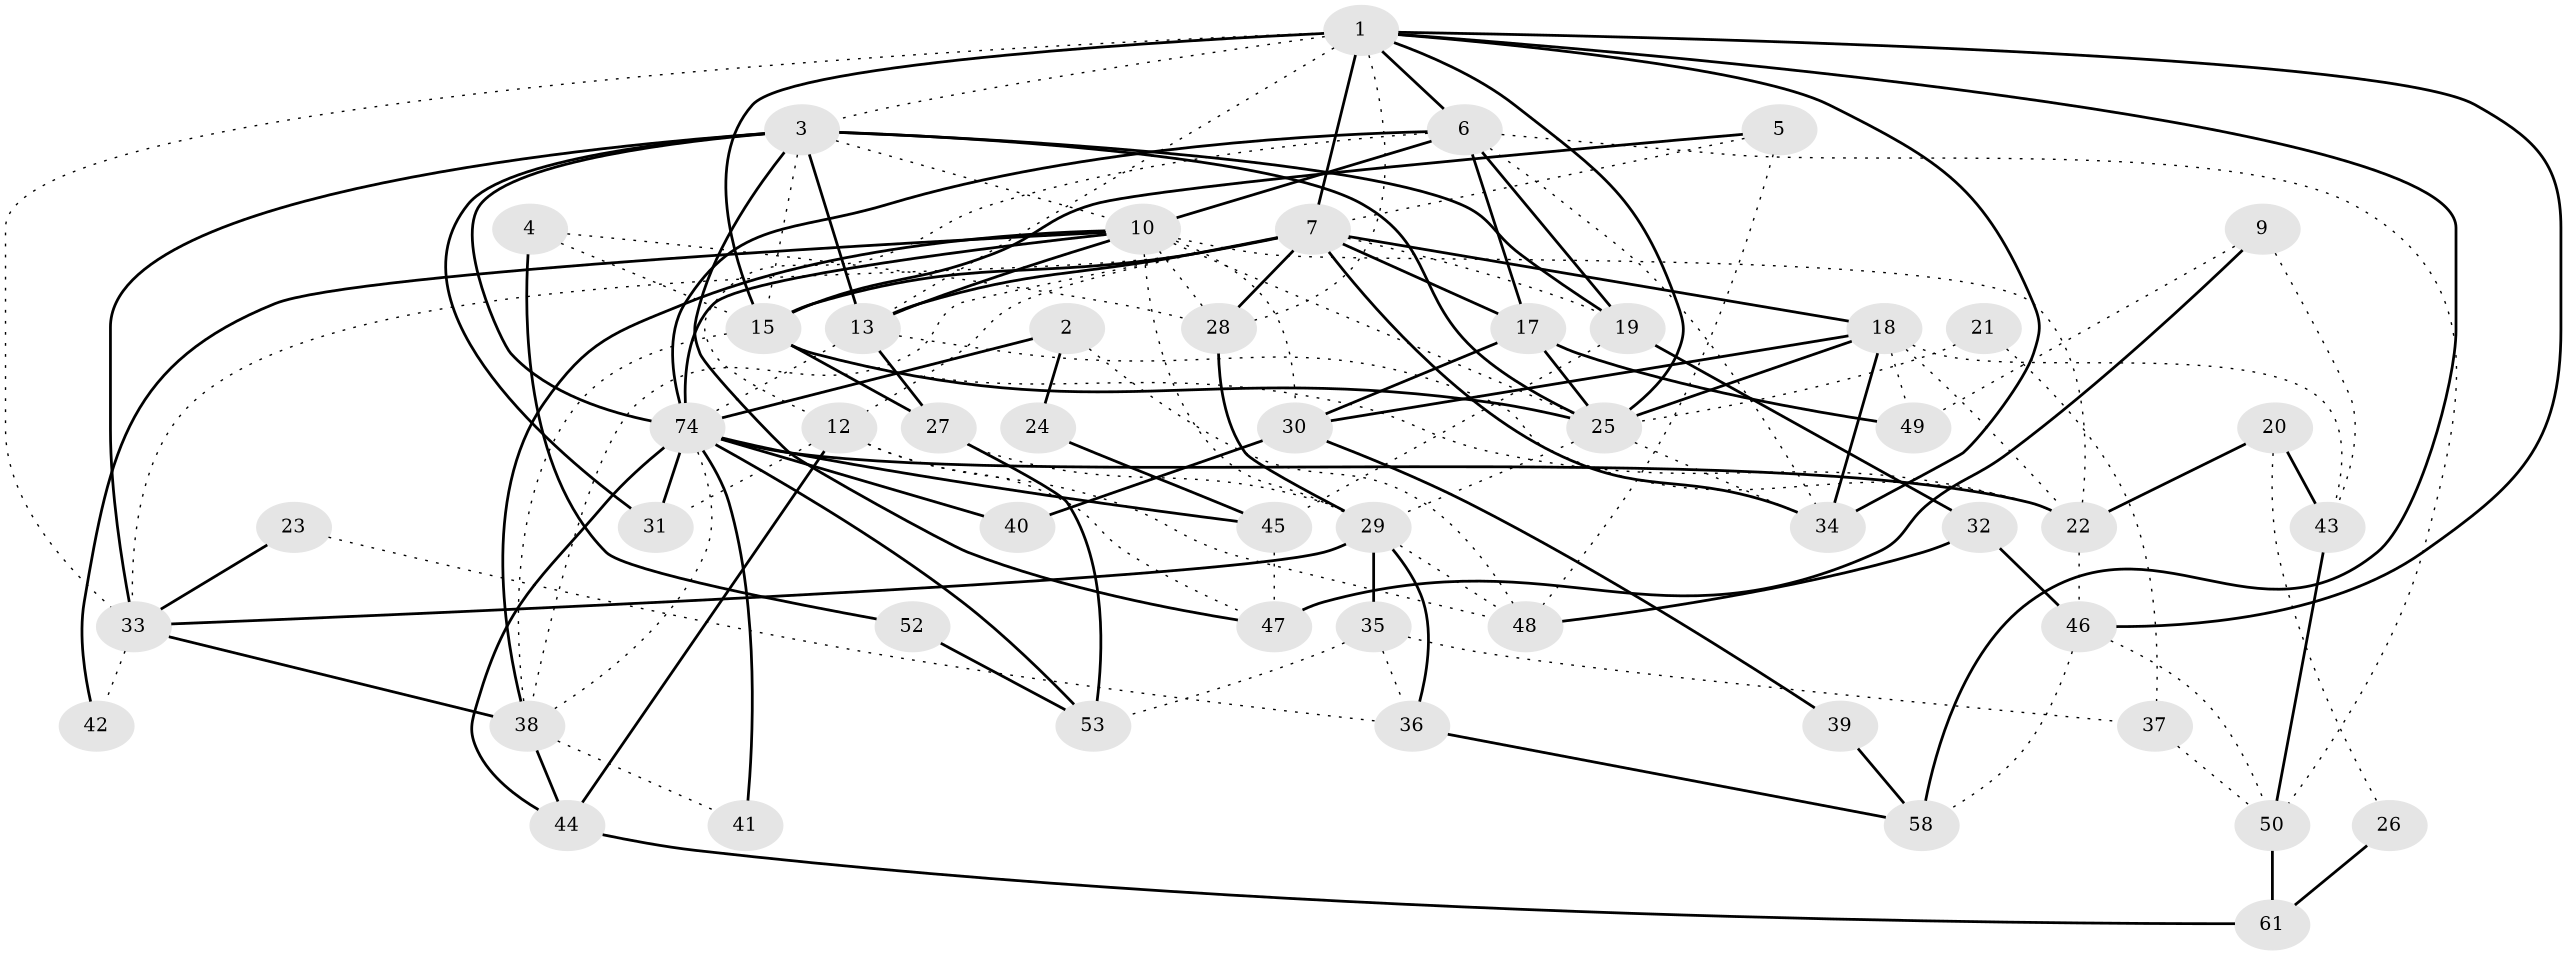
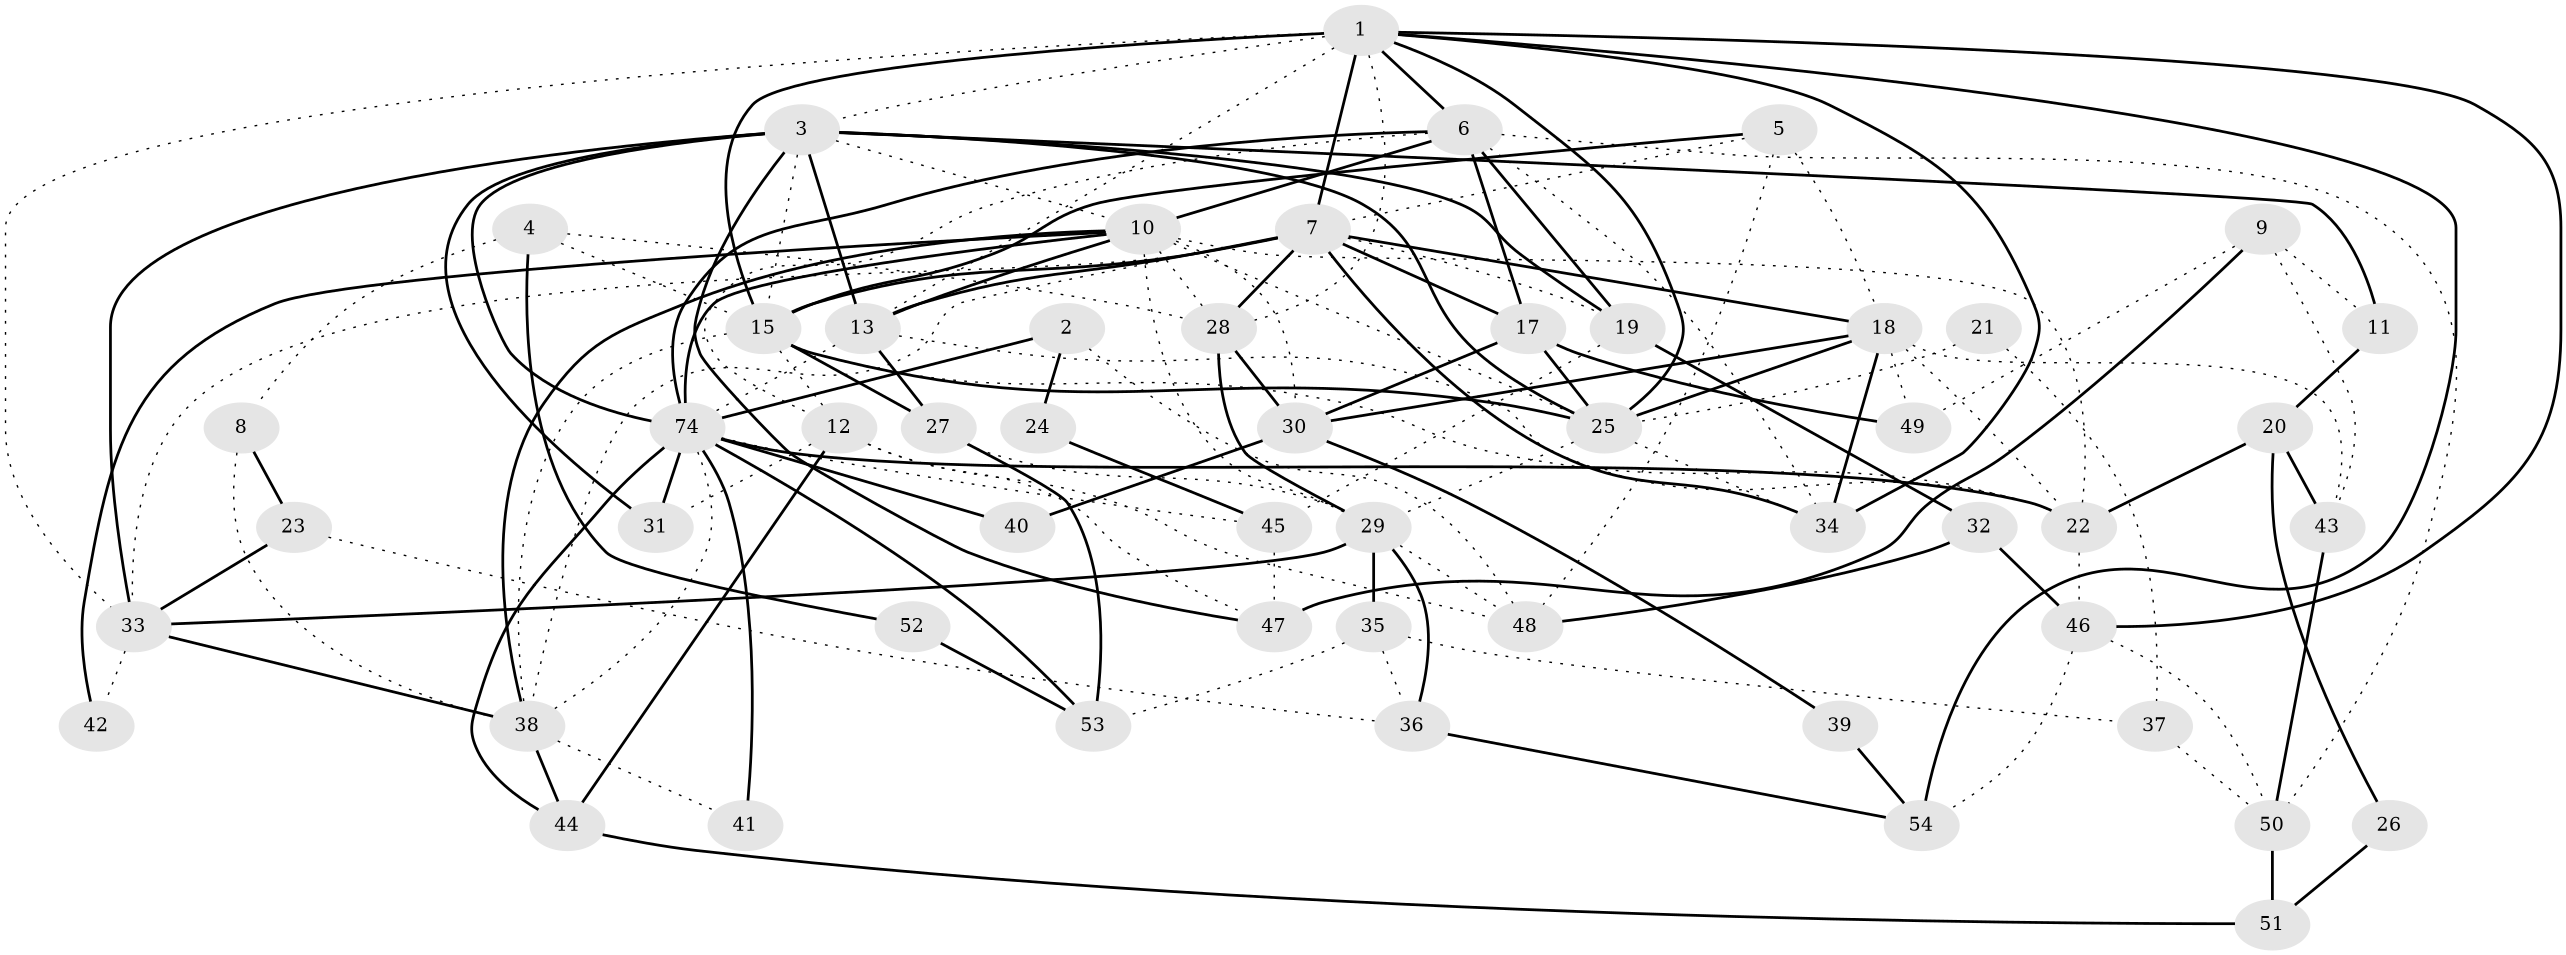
edge "5" -- "18": added
edge "7" -- "12": now "15" -- "12"
node "11": added
edge "28" -- "30": added
node "8": added
edge "74" -- "45": style bold -> dotted
edge "20" -- "26": style dotted -> bold
node "58": label "58" -> "54"
node "61": label "61" -> "51"
